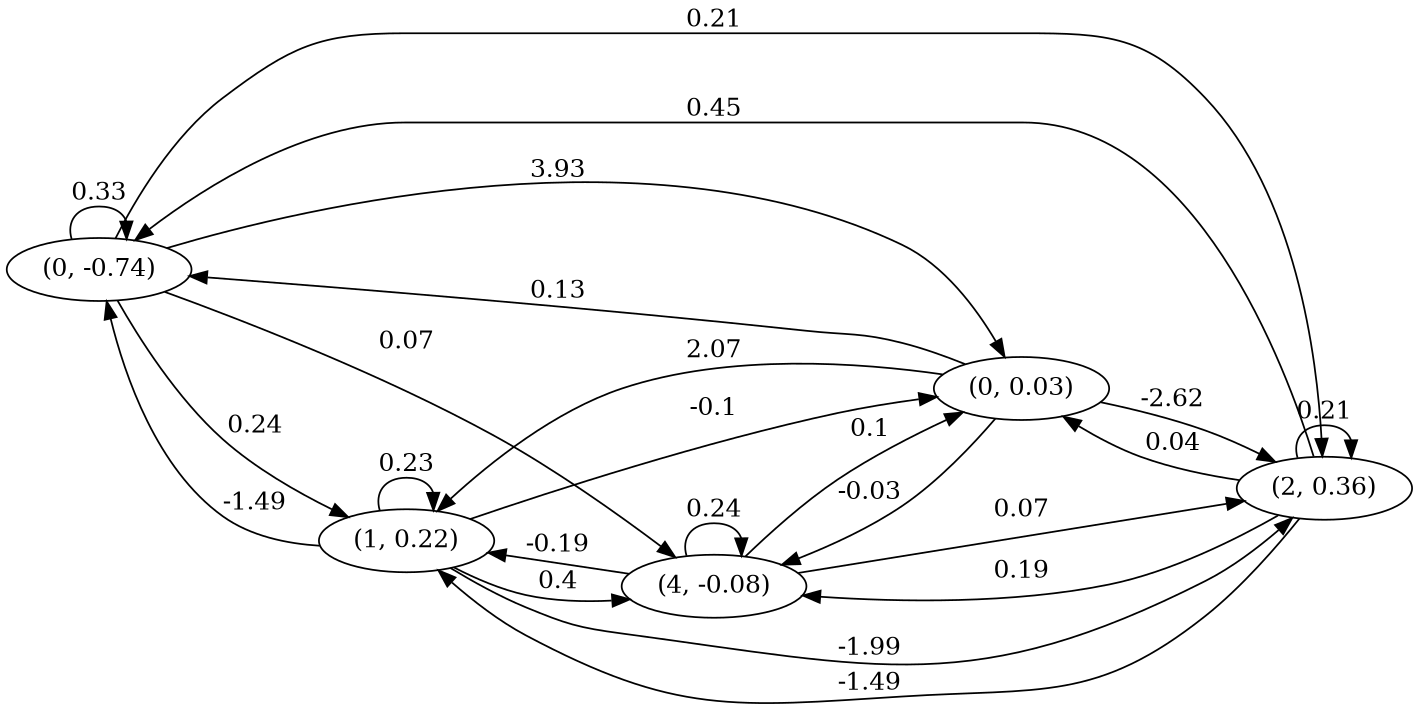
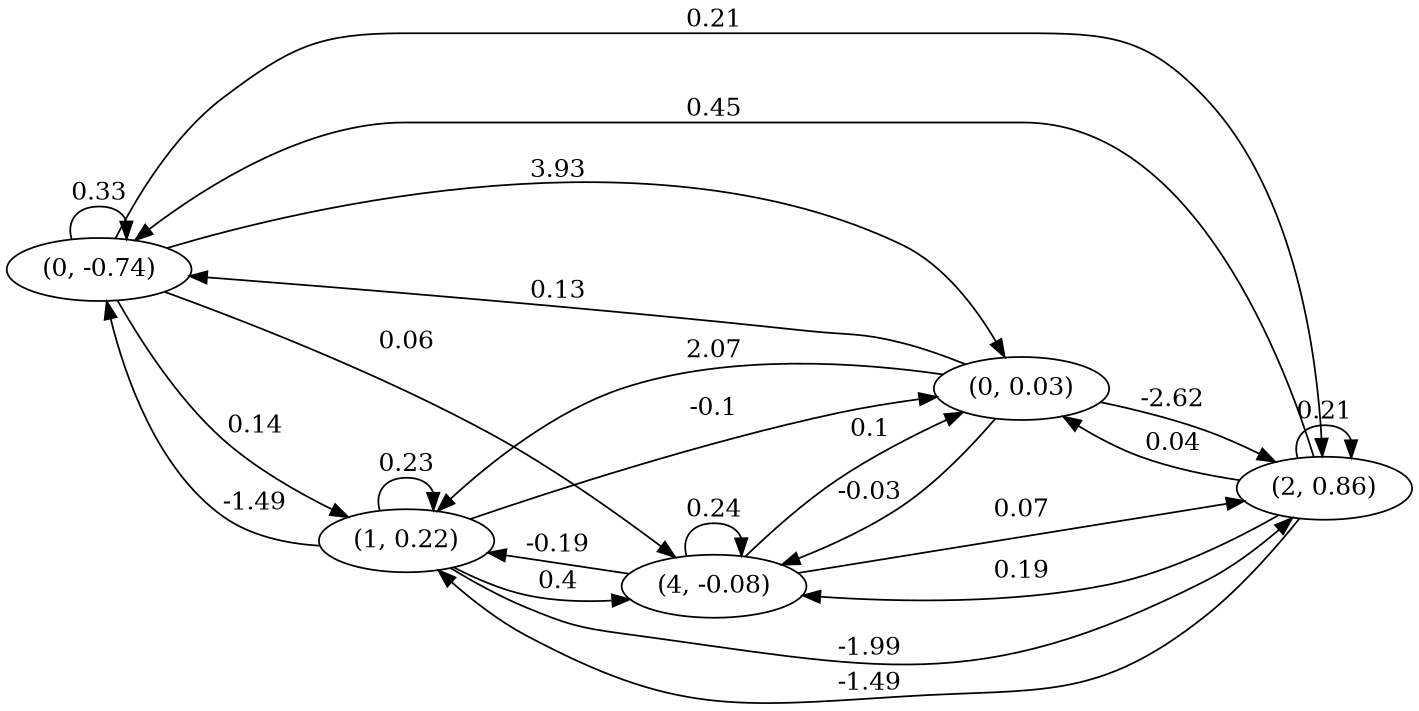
edge "(0, -0.74)" -> "(4, -0.08)": label "0.07" -> "0.06"
edge "(0, -0.74)" -> "(1, 0.22)": label "0.24" -> "0.14"
node "(2, 0.36)": label "(2, 0.36)" -> "(2, 0.86)"
